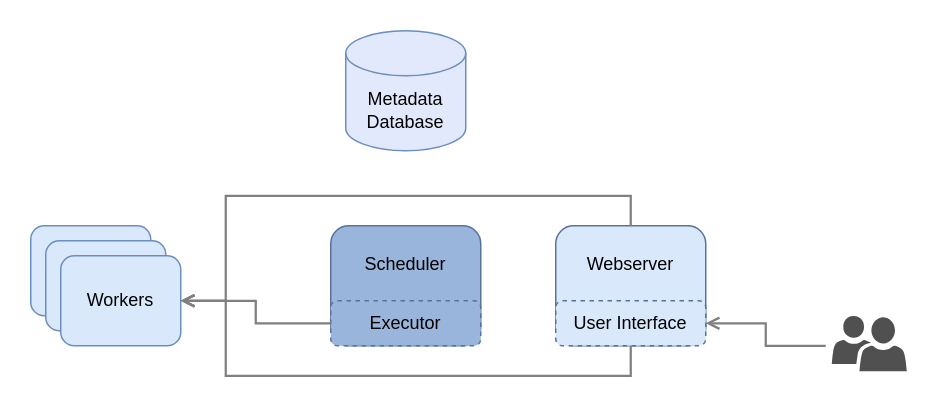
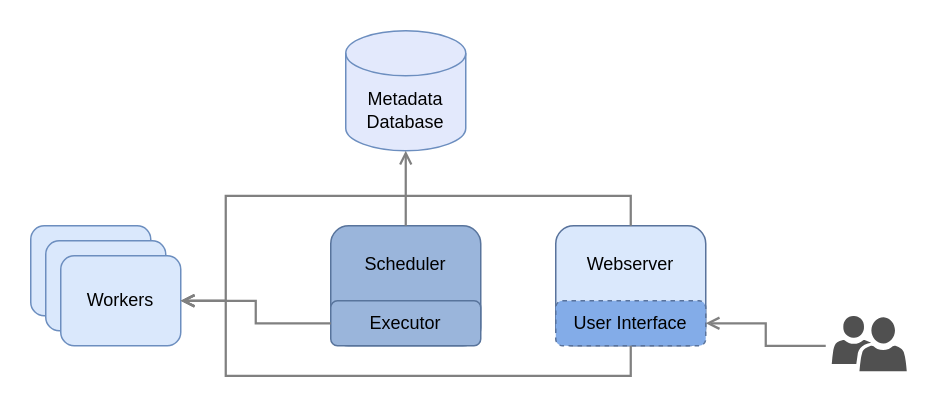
edge "Scheduler" -> "Metadata Database": added
node "Executor": style dashed -> solid
node "User Interface": fillcolor #dae8fc -> #83ace8
